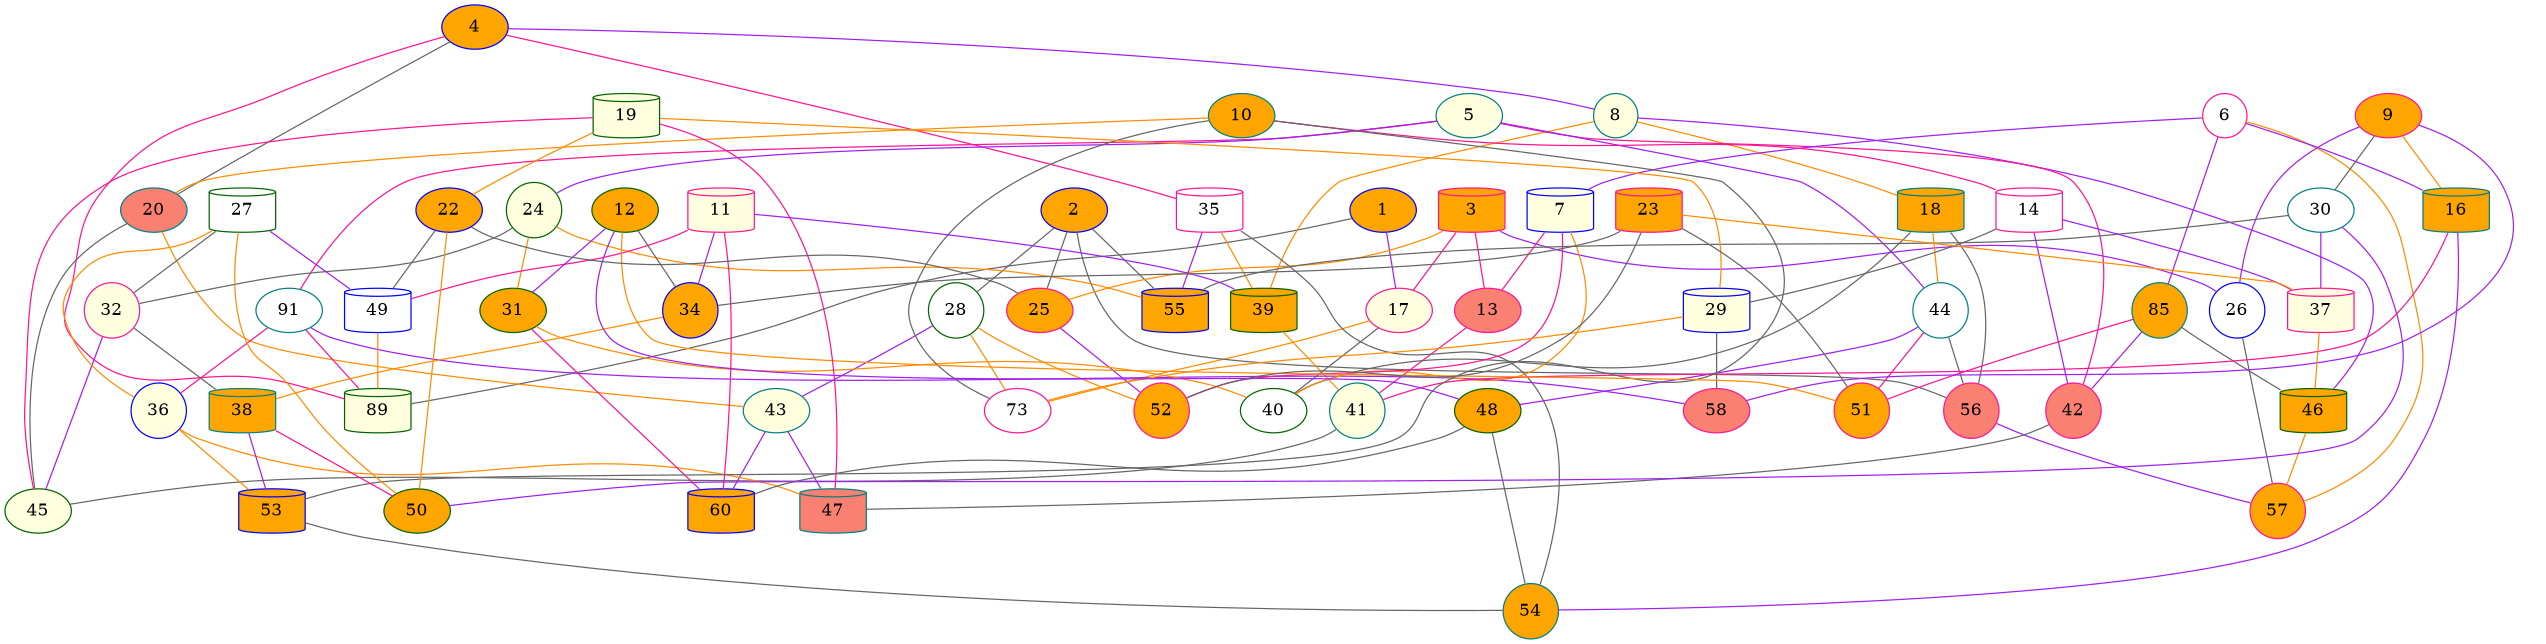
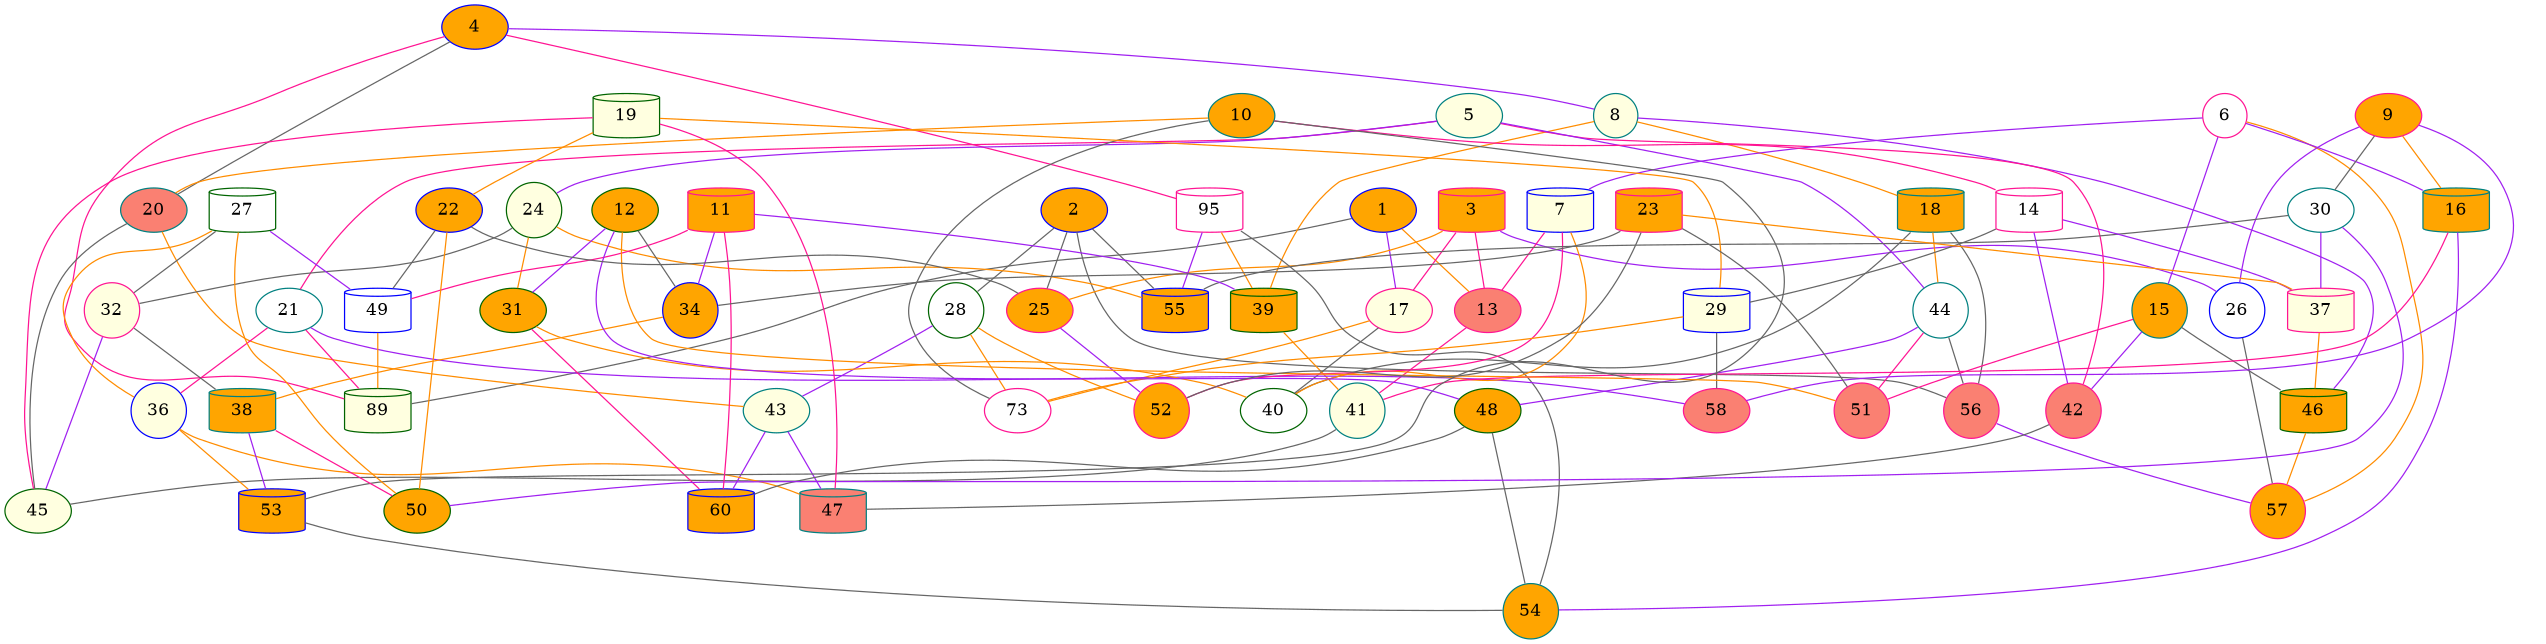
node "11": fillcolor lightyellow -> orange
node "35": label "35" -> "95"
edge "1" -- "13": added
node "91": label "91" -> "21"
node "85": label "85" -> "15"
node "51": fillcolor orange -> salmon
